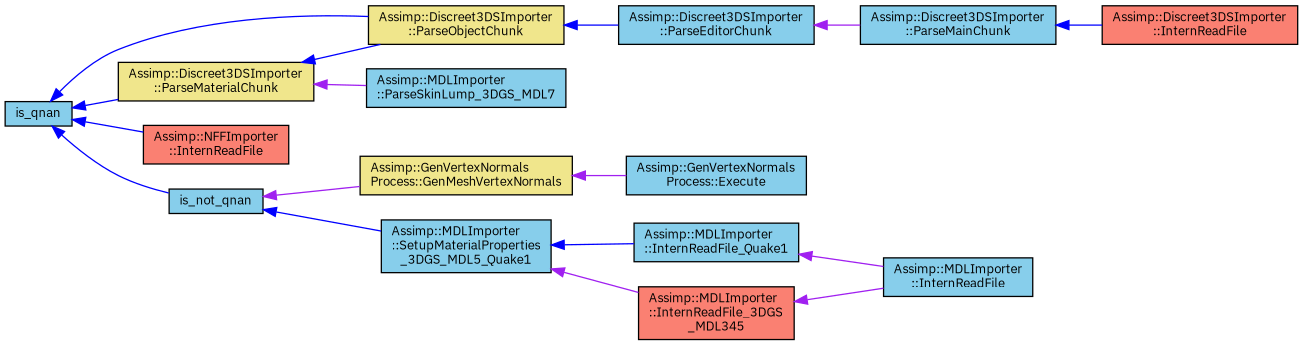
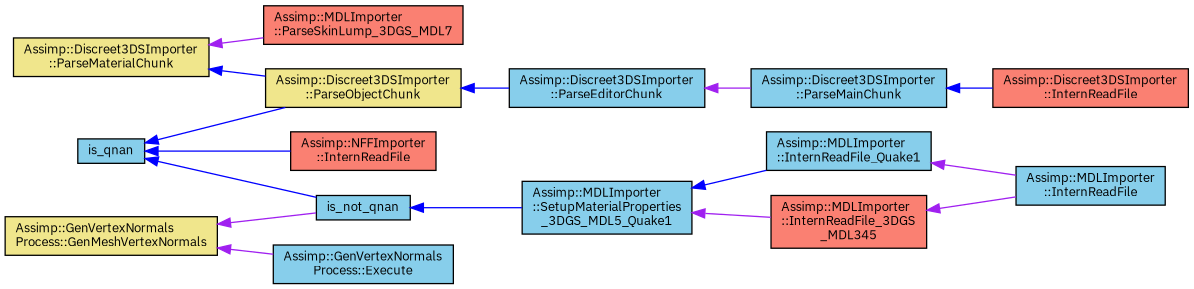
node "Assimp::MDLImporter ::ParseSkinLump_3DGS_MDL7": fillcolor skyblue -> salmon
edge "Assimp::Discreet3DSImporter ::ParseMaterialChunk" -> "is_qnan": removed
edge "Assimp::GenVertexNormals Process::GenMeshVertexNormals" -> "is_not_qnan": reversed
